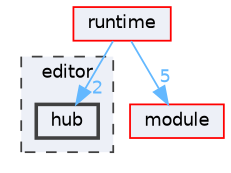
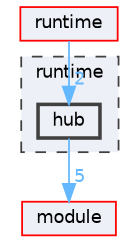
edge "runtime" -> "module": now "hub" -> "module"
cluster "editor": label "editor" -> "runtime"
